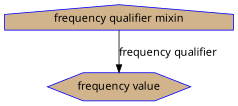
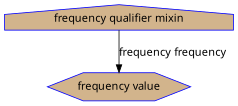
edge "frequency qualifier mixin" -> "frequency value": label "frequency qualifier" -> "frequency frequency"
